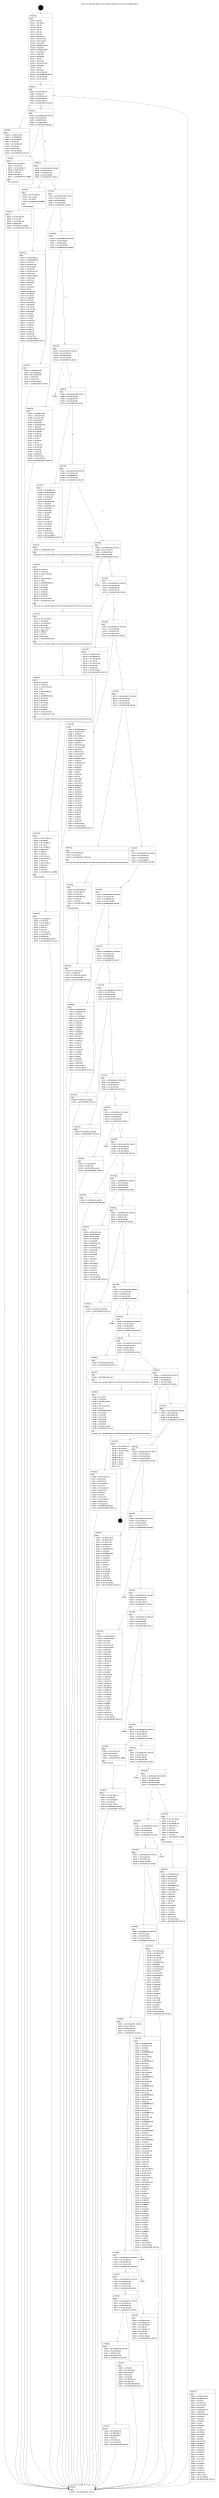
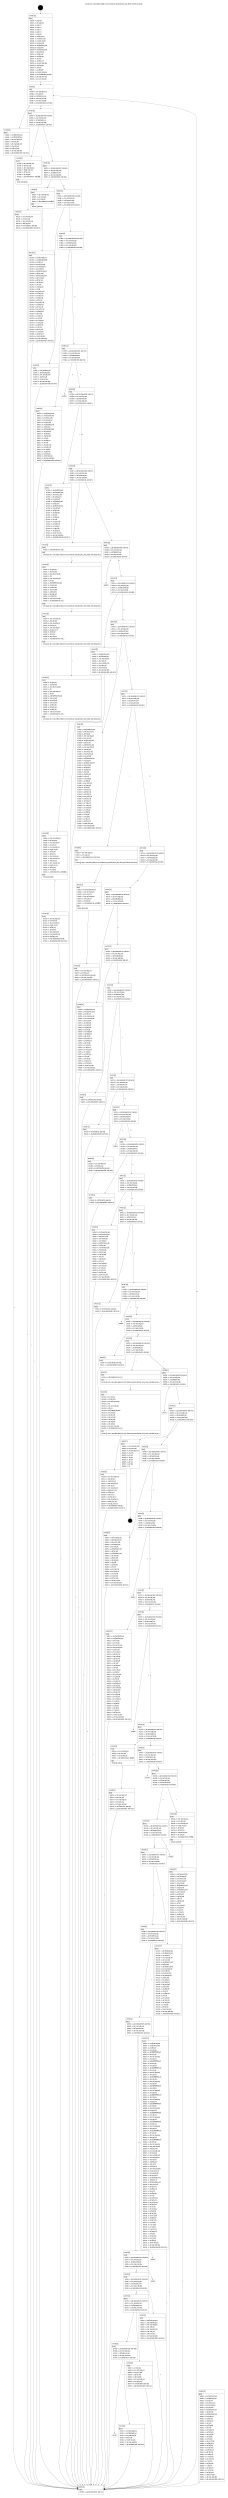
node "0x401f84": added
